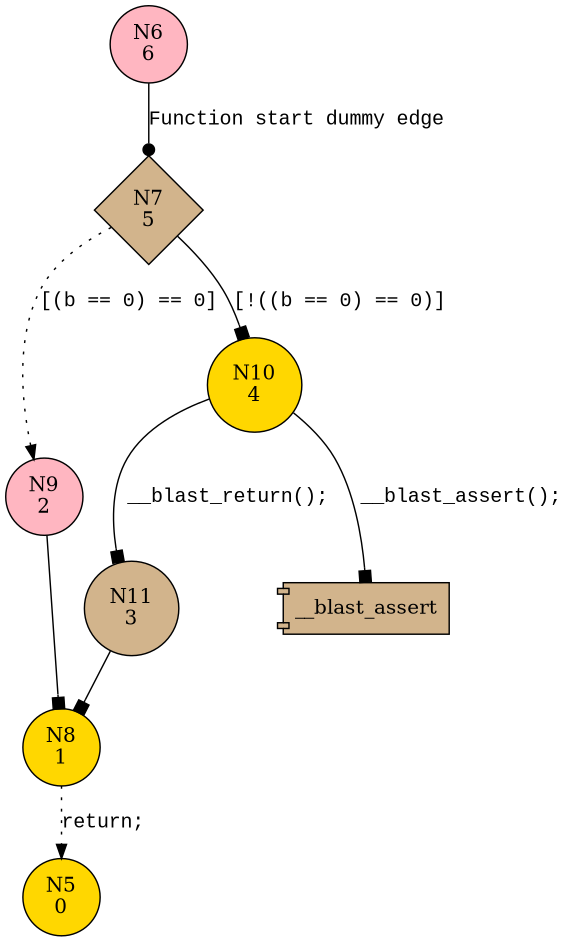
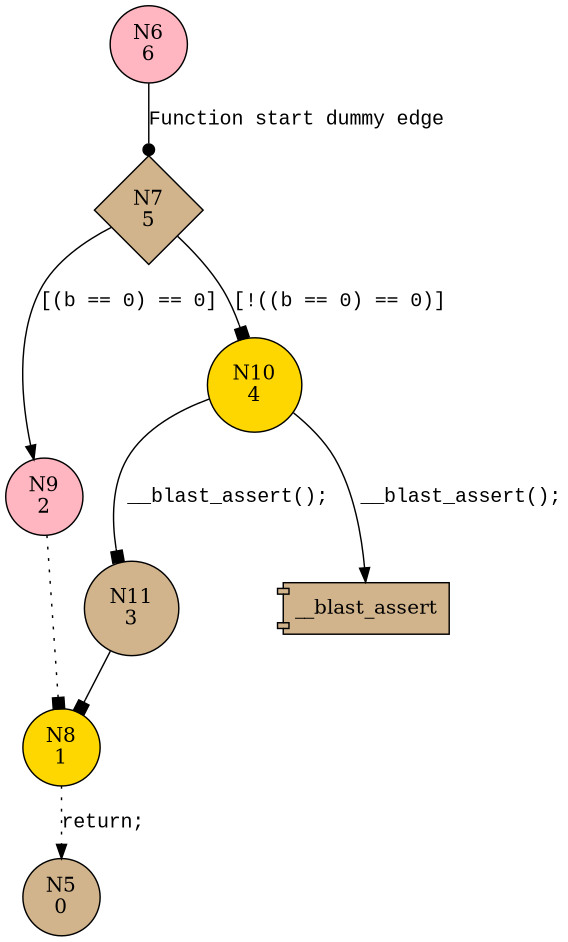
edge "N7 5" -> "N9 2": style dotted -> solid
edge "N10 4" -> "__blast_assert": arrowhead box -> normal
edge "N10 4" -> "N11 3": label "__blast_return();" -> "__blast_assert();"
edge "N9 2" -> "N8 1": style solid -> dotted
node "N5 0": fillcolor gold -> tan
